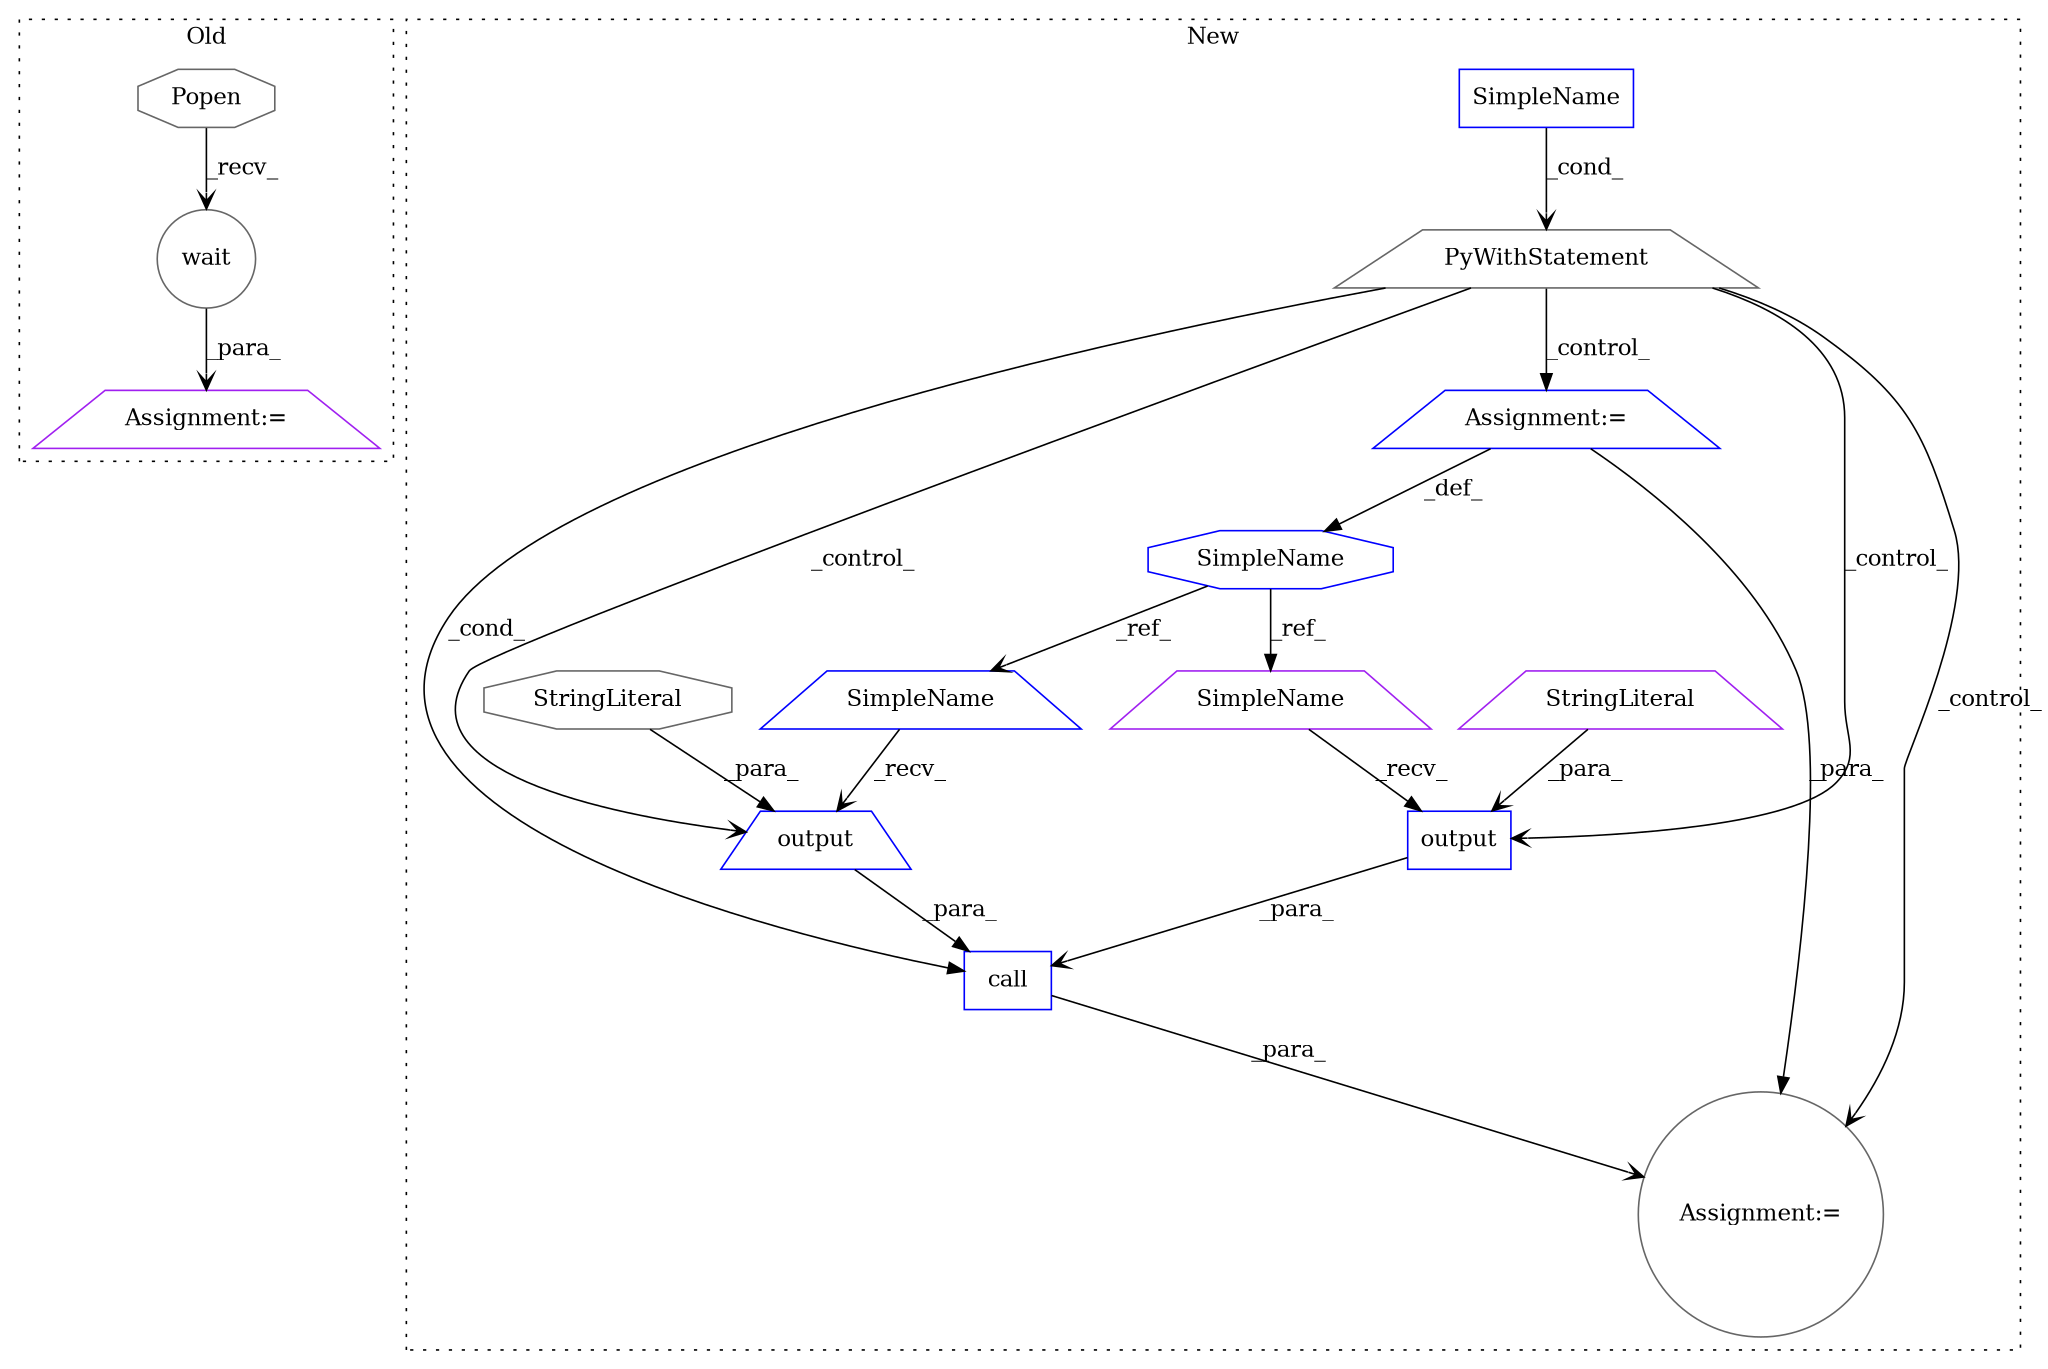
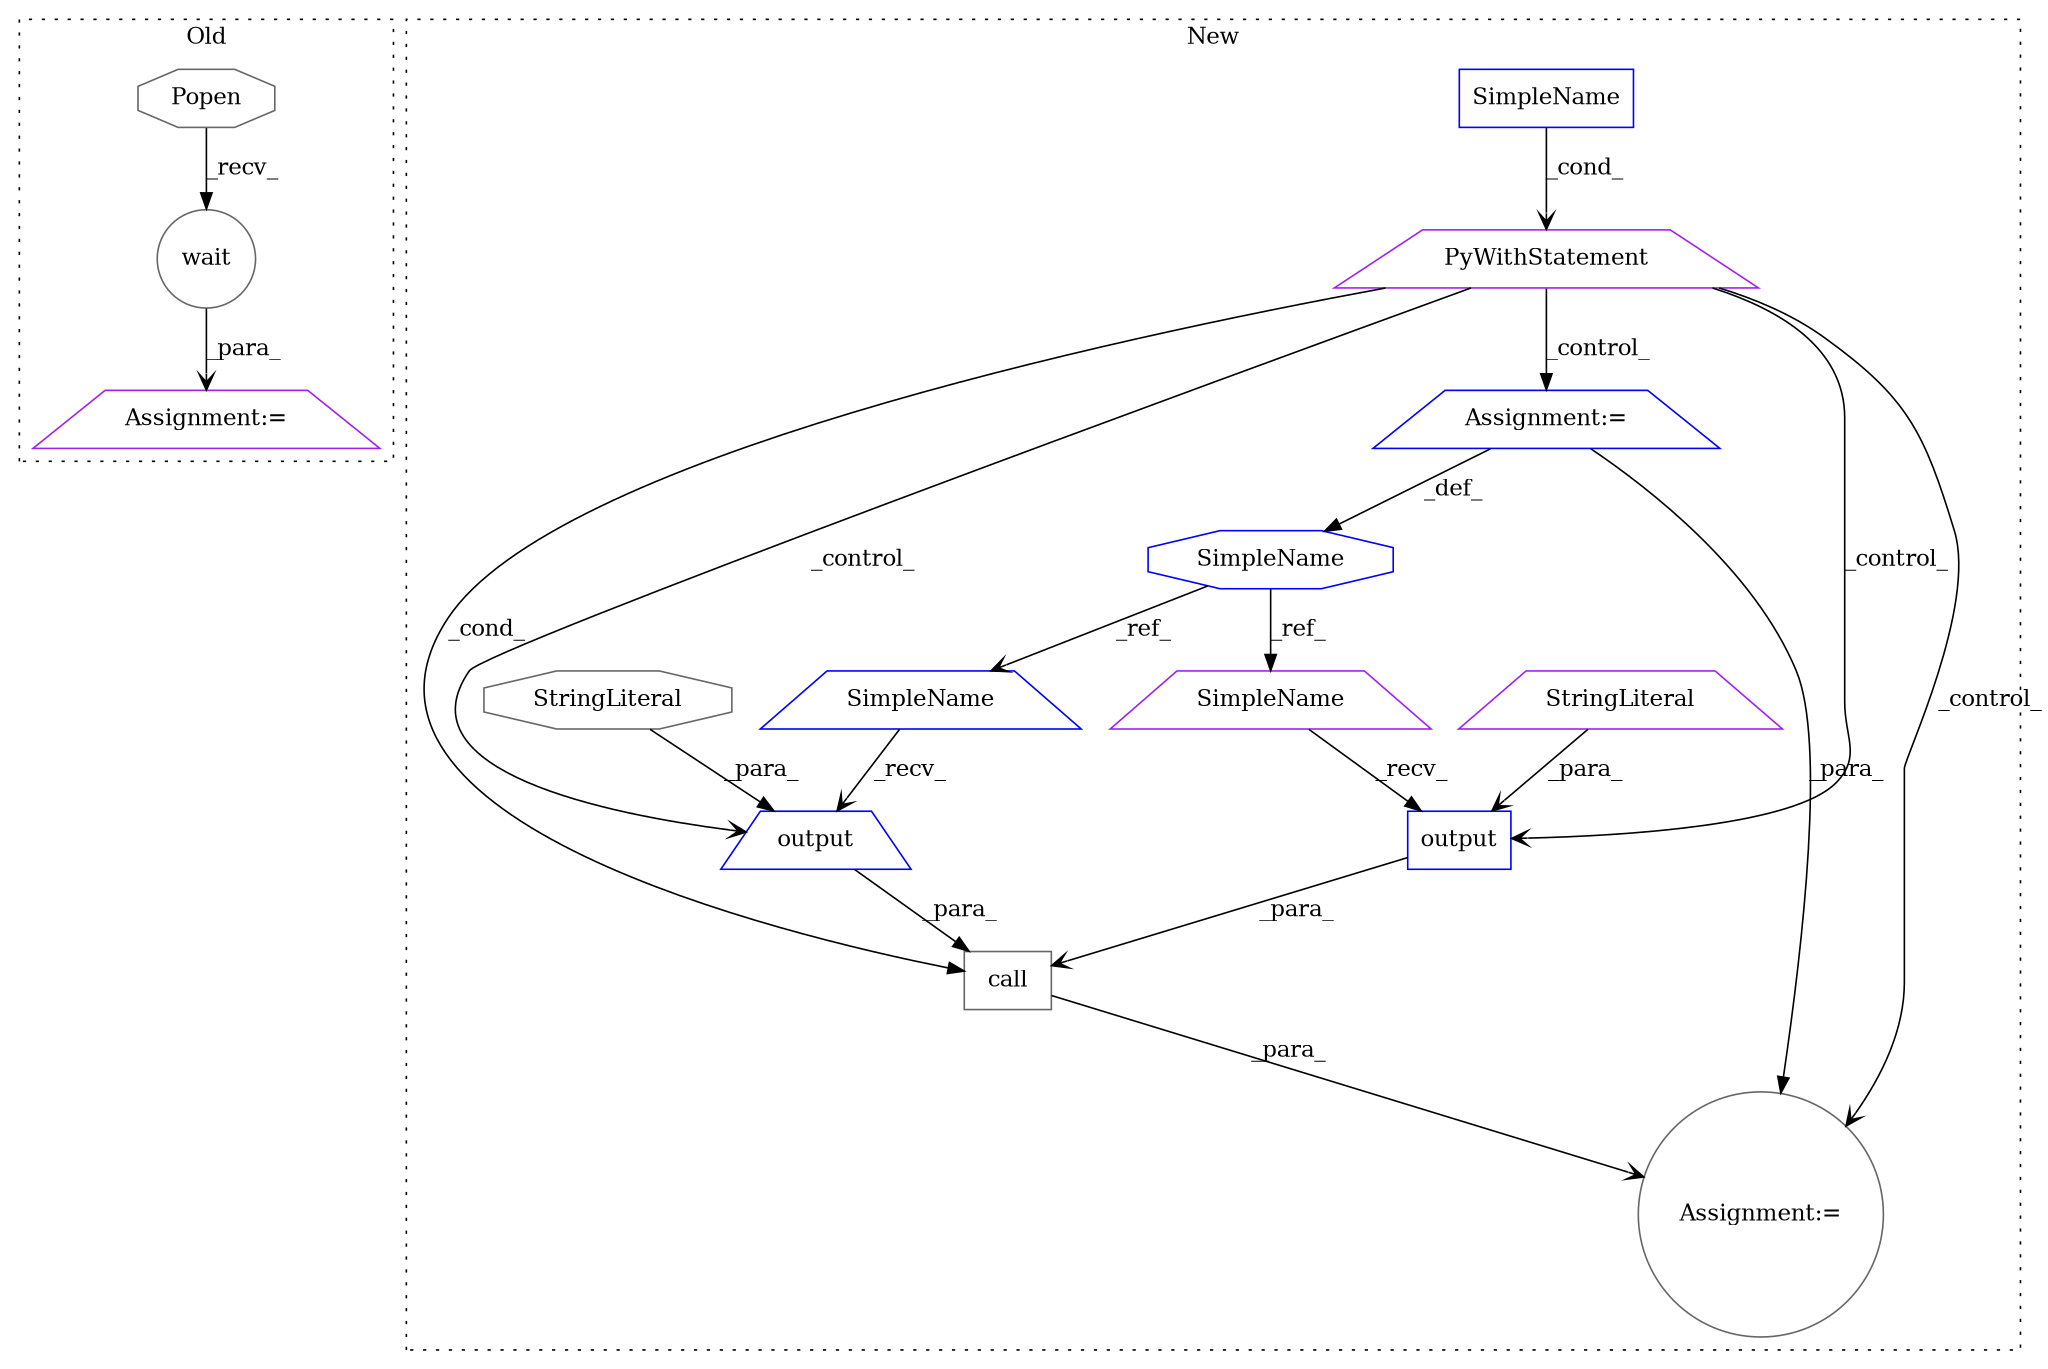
edge "Popen" -> "wait": arrowhead vee -> normal
node "PyWithStatement": color gray40 -> purple
node "call": color blue -> gray40
